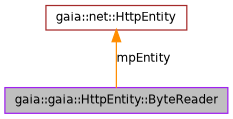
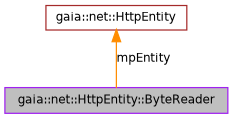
node "gaia::gaia::HttpEntity::ByteReader": label "gaia::gaia::HttpEntity::ByteReader" -> "gaia::net::HttpEntity::ByteReader"
